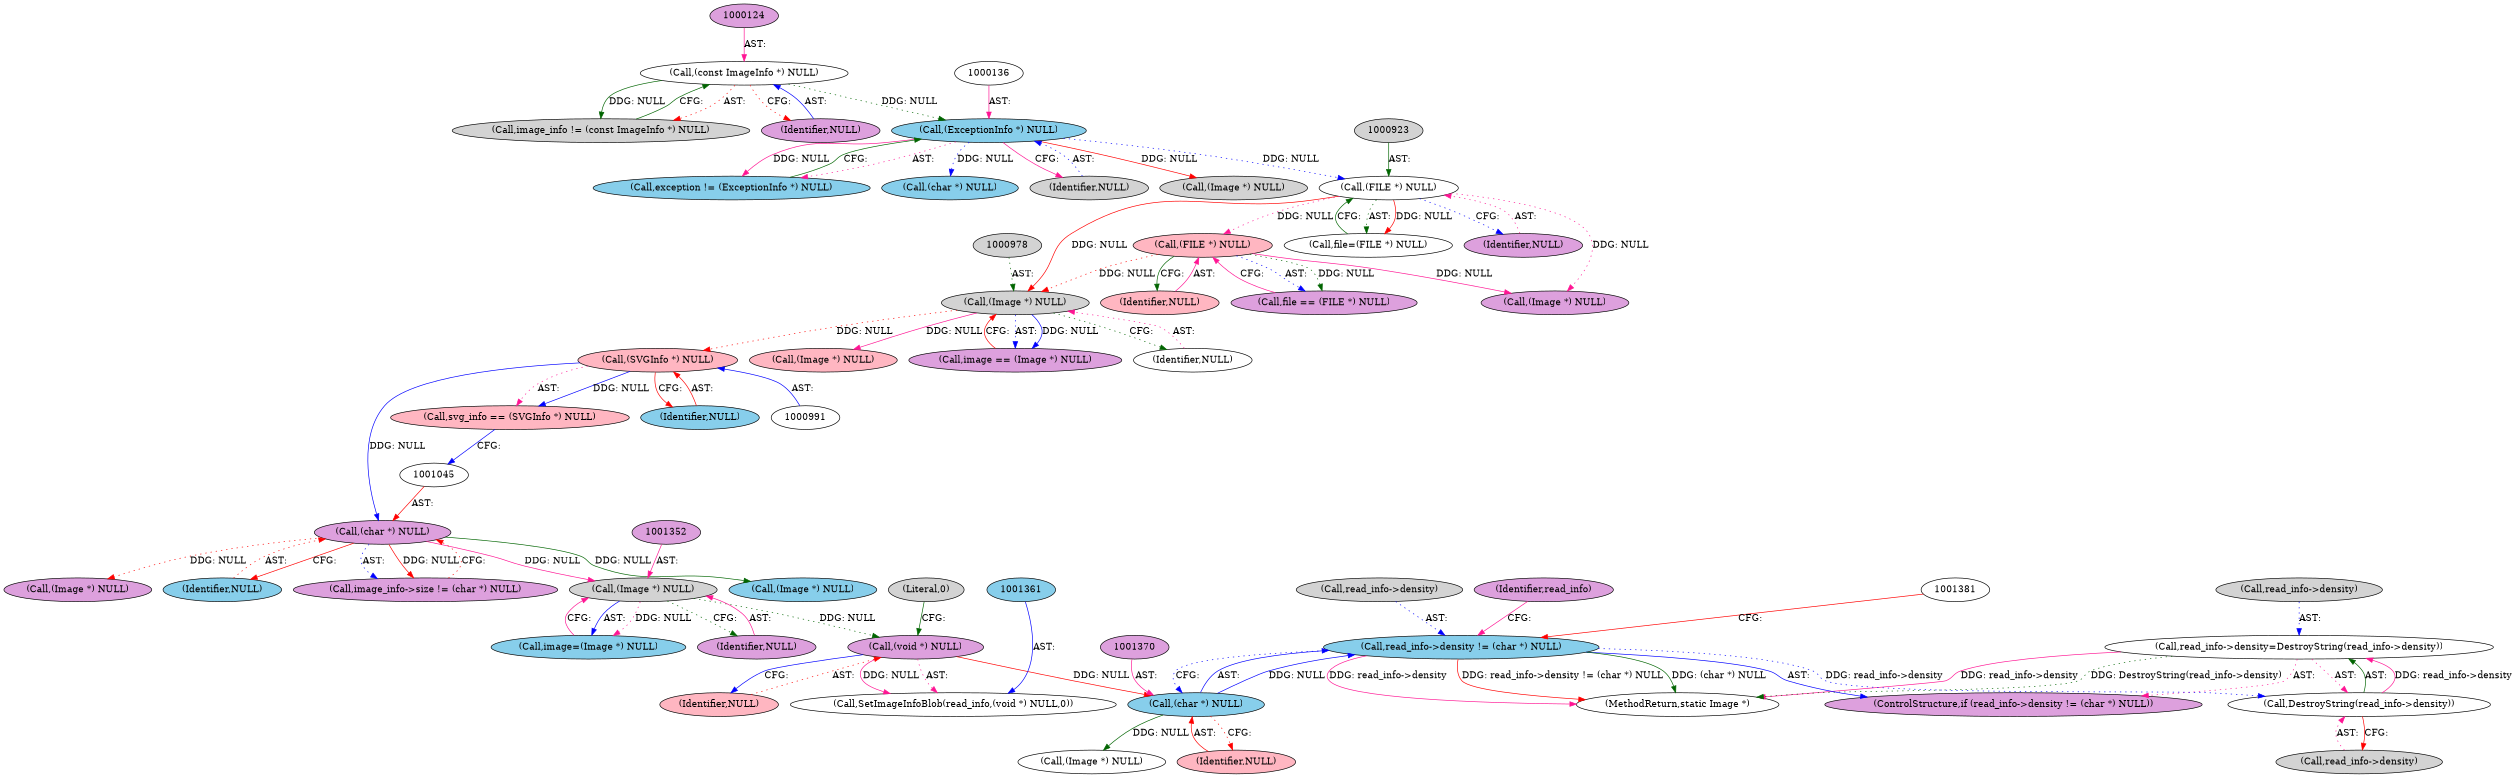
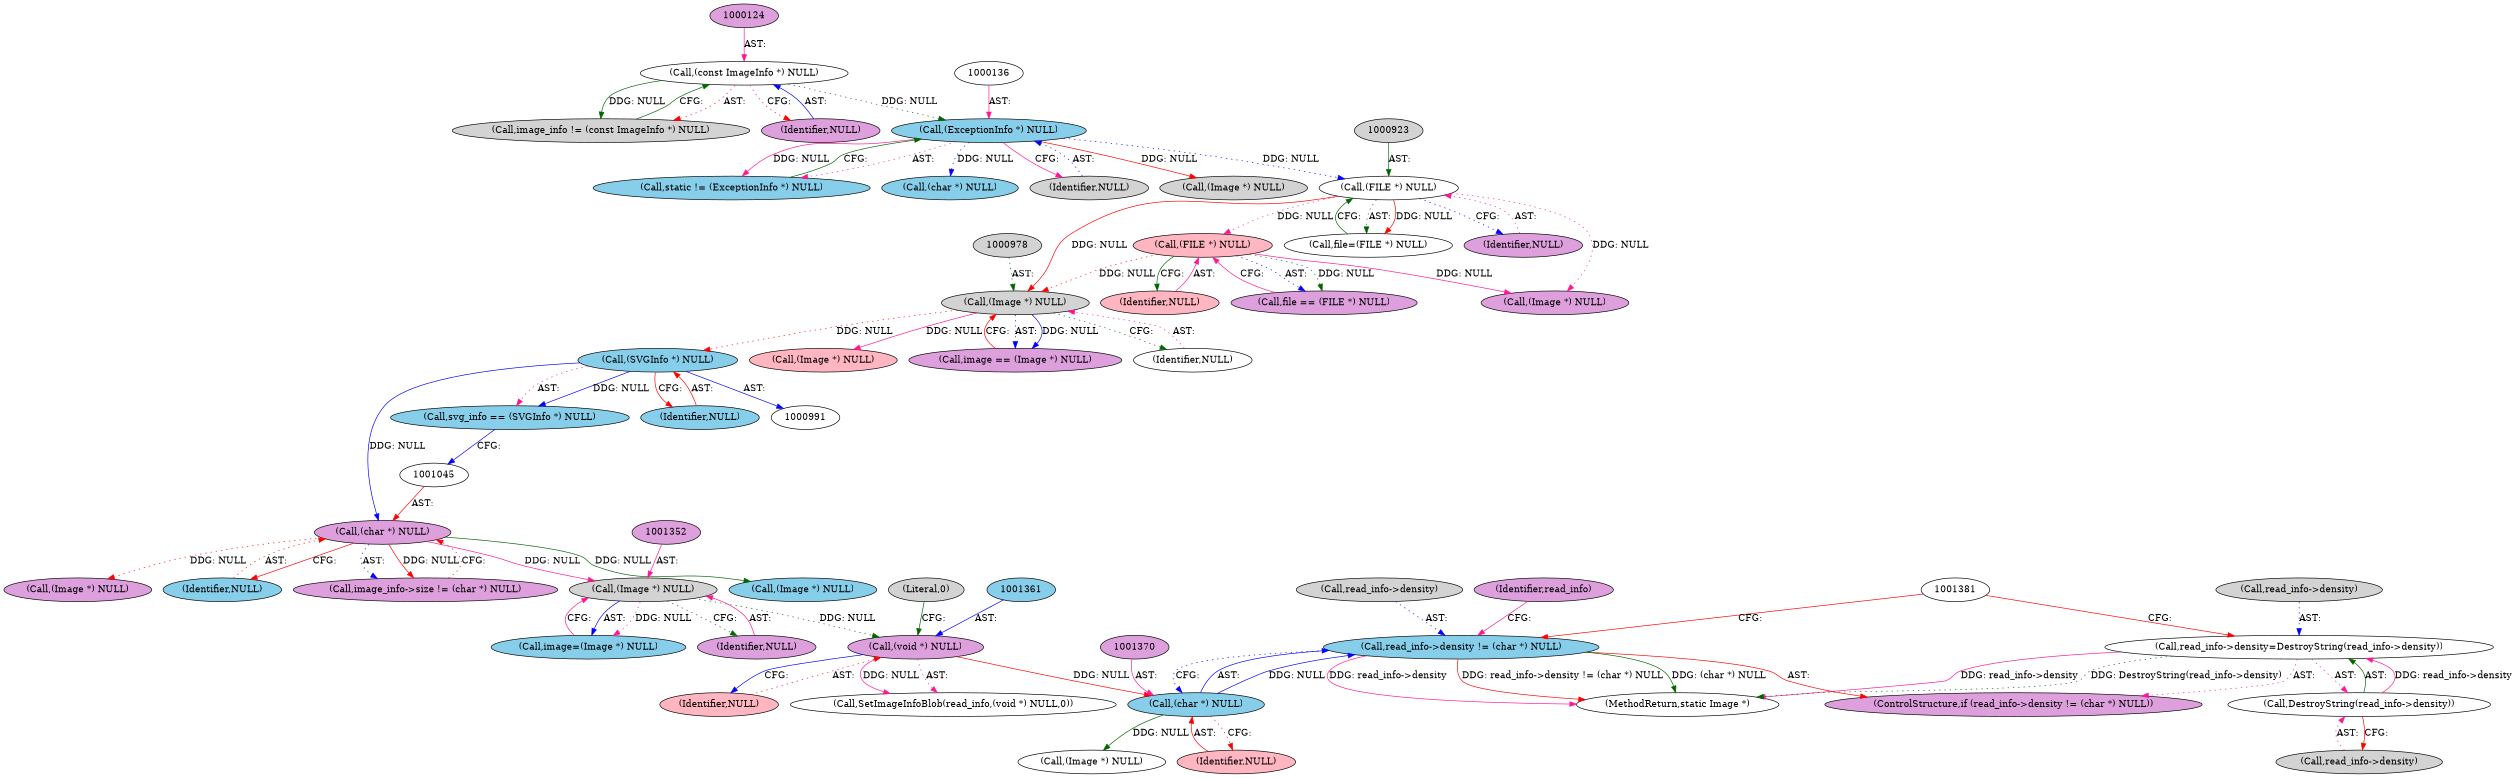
node "(Call,exception != (ExceptionInfo *) NULL)": label "(Call,exception != (ExceptionInfo *) NULL)" -> "(Call,static != (ExceptionInfo *) NULL)"
node "(Call,(SVGInfo *) NULL)": fillcolor lightpink -> skyblue
edge "1000991" -> "(Call,(SVGInfo *) NULL)": reversed
node "(Call,svg_info == (SVGInfo *) NULL)": fillcolor lightpink -> skyblue
edge "1001381" -> "(Call,read_info->density=DestroyString(read_info->density))": added, label "CFG:"
edge "1001361" -> "(Call,SetImageInfoBlob(read_info,(void *) NULL,0))": now "1001361" -> "(Call,(void *) NULL)"
edge "(Call,read_info->density != (char *) NULL)" -> "(ControlStructure,if (read_info->density != (char *) NULL))": color blue -> red
edge "(Call,read_info->density != (char *) NULL)" -> "(Call,DestroyString(read_info->density))": removed, label "DDG: read_info->density"
